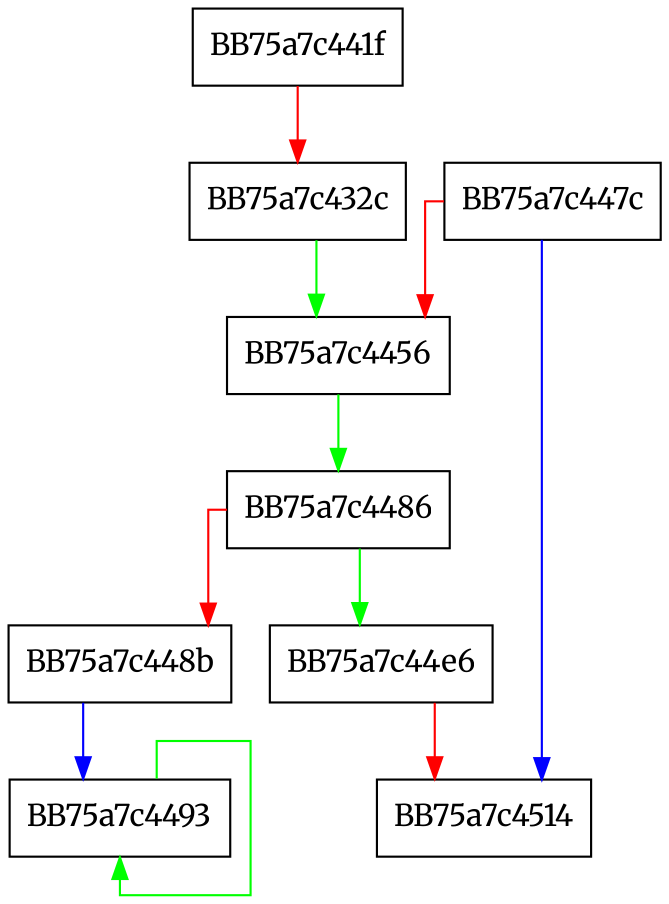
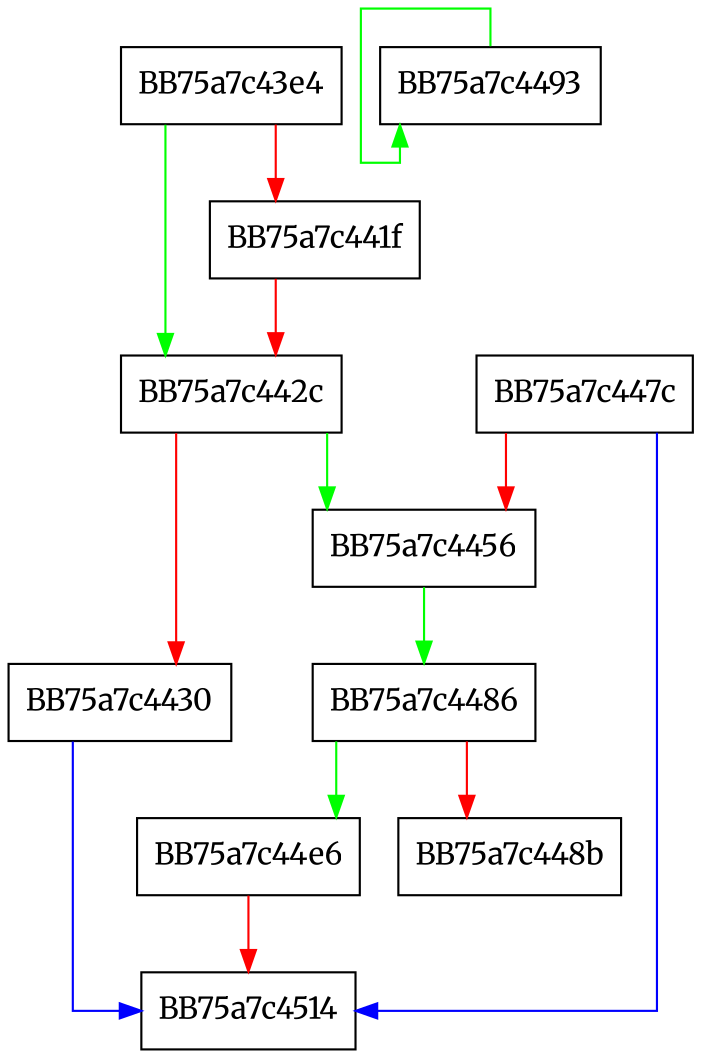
node "BB75a7c43e4": added
node "BB75a7c432c": label "BB75a7c432c" -> "BB75a7c442c"
node "BB75a7c4430": added
edge "BB75a7c448b" -> "BB75a7c4493": removed
